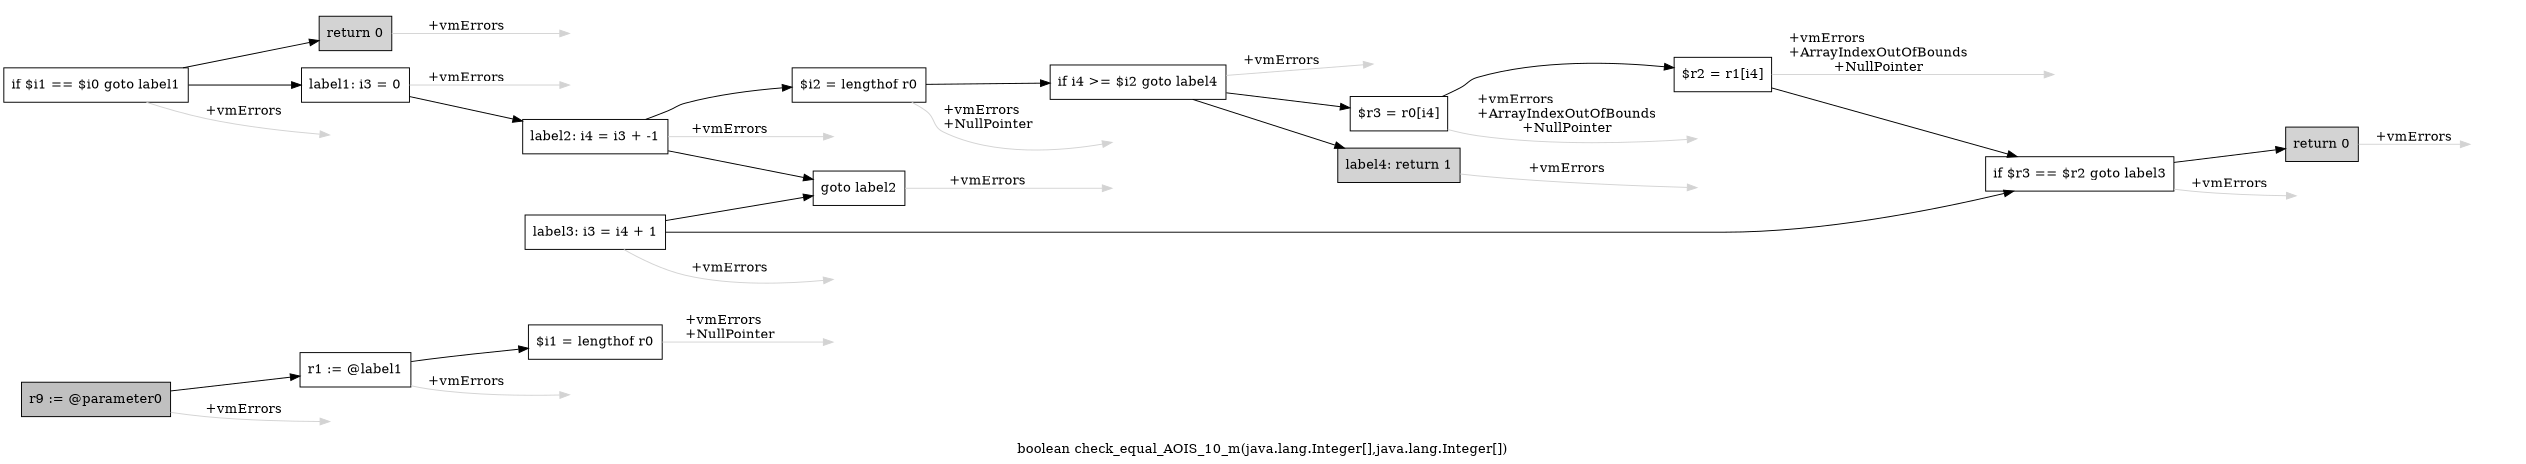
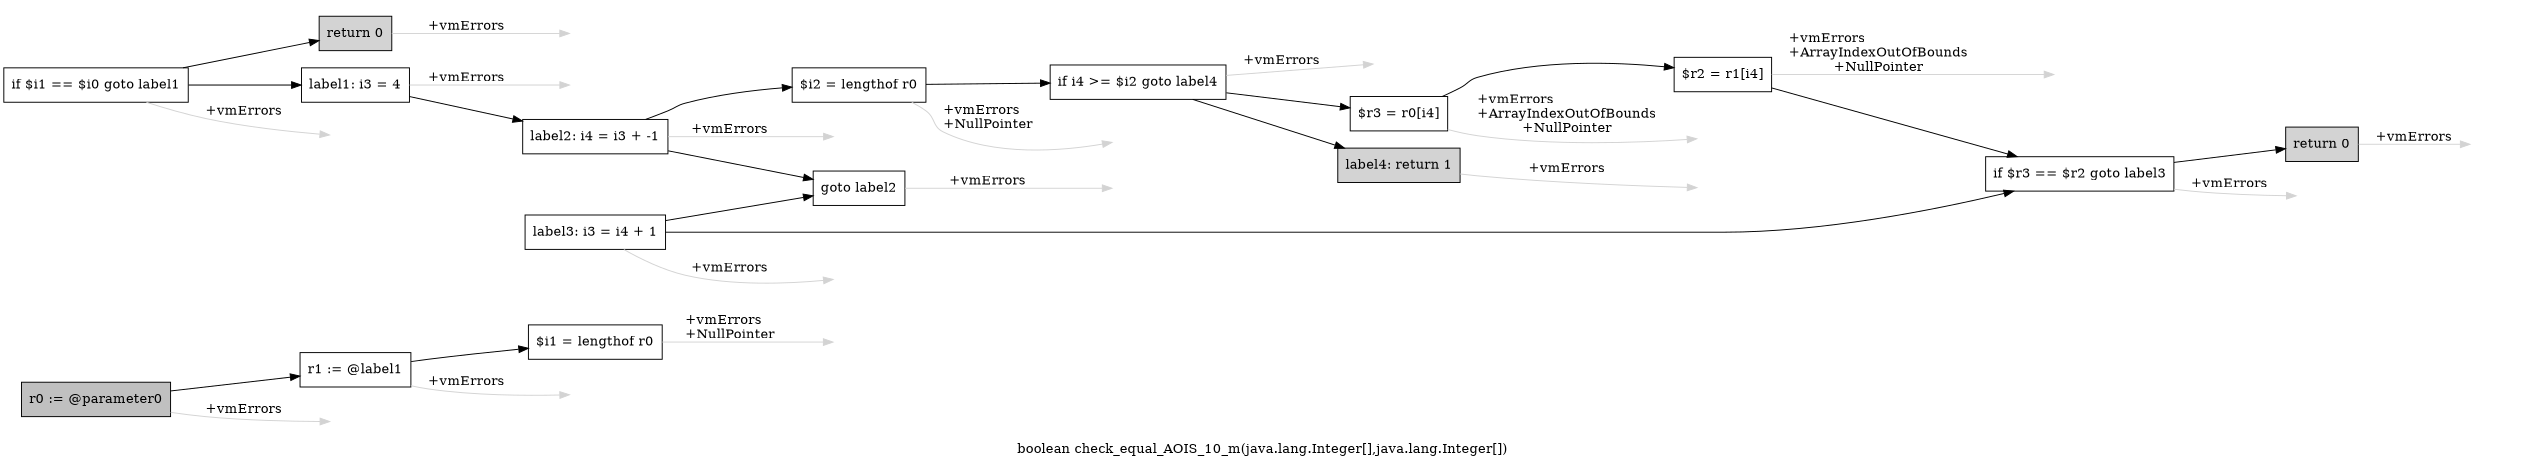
node "label1: i3 = 0": label "label1: i3 = 0" -> "label1: i3 = 4"
node "r9 := @parameter0": label "r9 := @parameter0" -> "r0 := @parameter0"
